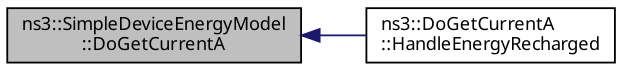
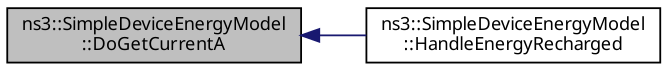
node "ns3::DoGetCurrentA ::HandleEnergyRecharged": label "ns3::DoGetCurrentA ::HandleEnergyRecharged" -> "ns3::SimpleDeviceEnergyModel ::HandleEnergyRecharged"
